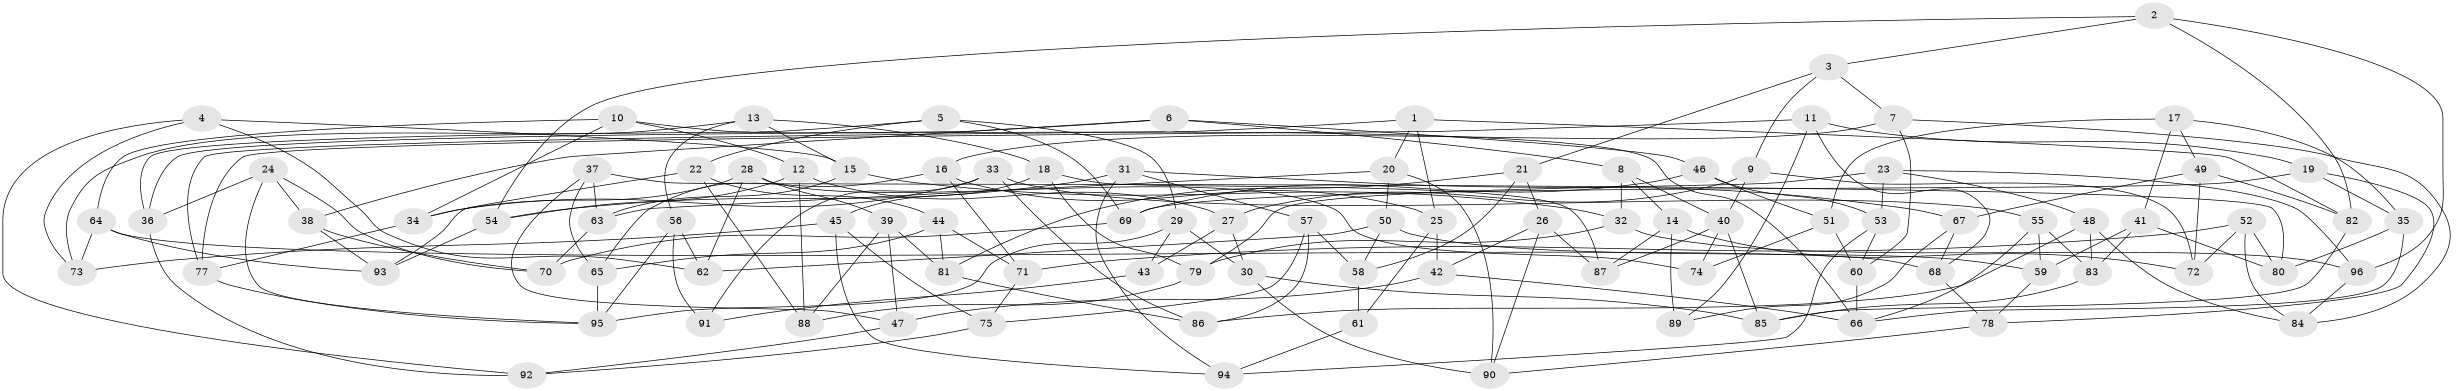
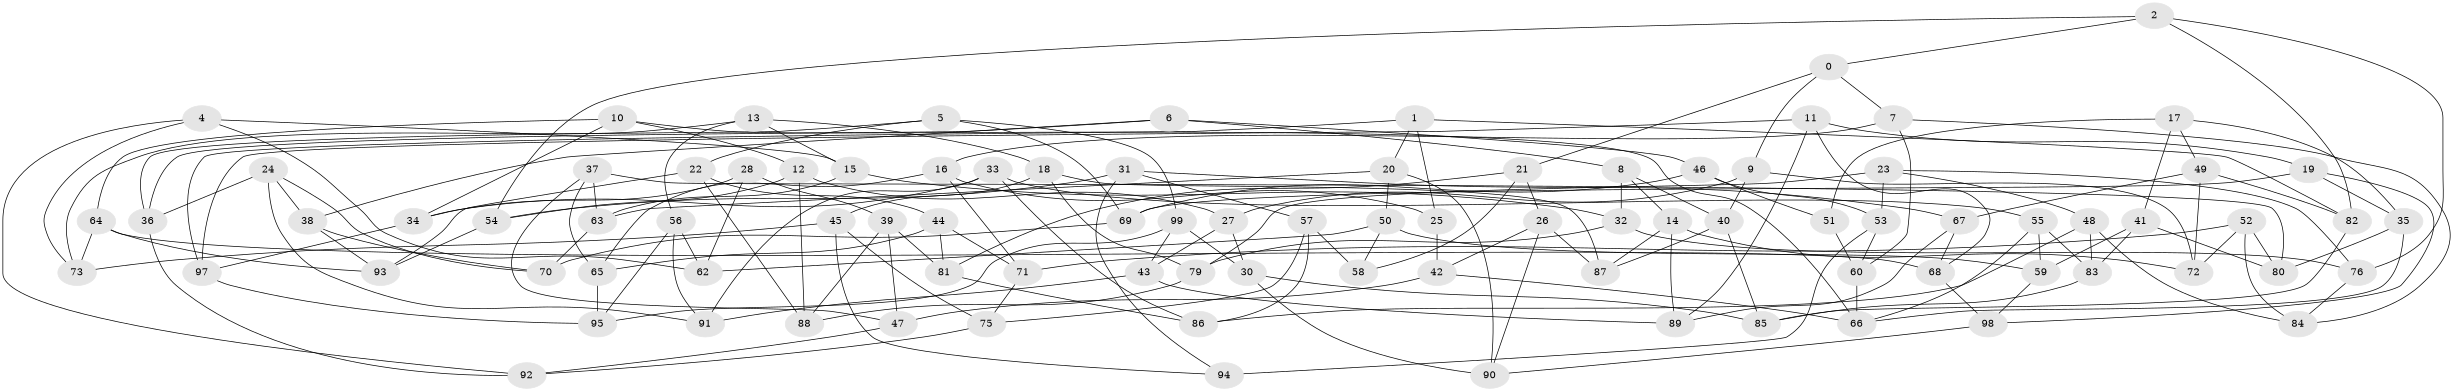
node "3": label "3" -> "0"
node "29": label "29" -> "99"
node "77": label "77" -> "97"
node "74": removed
node "96": label "96" -> "76"
edge "24" -- "95": now "24" -- "91"
edge "43" -- "89": added
node "61": removed
node "78": label "78" -> "98"
